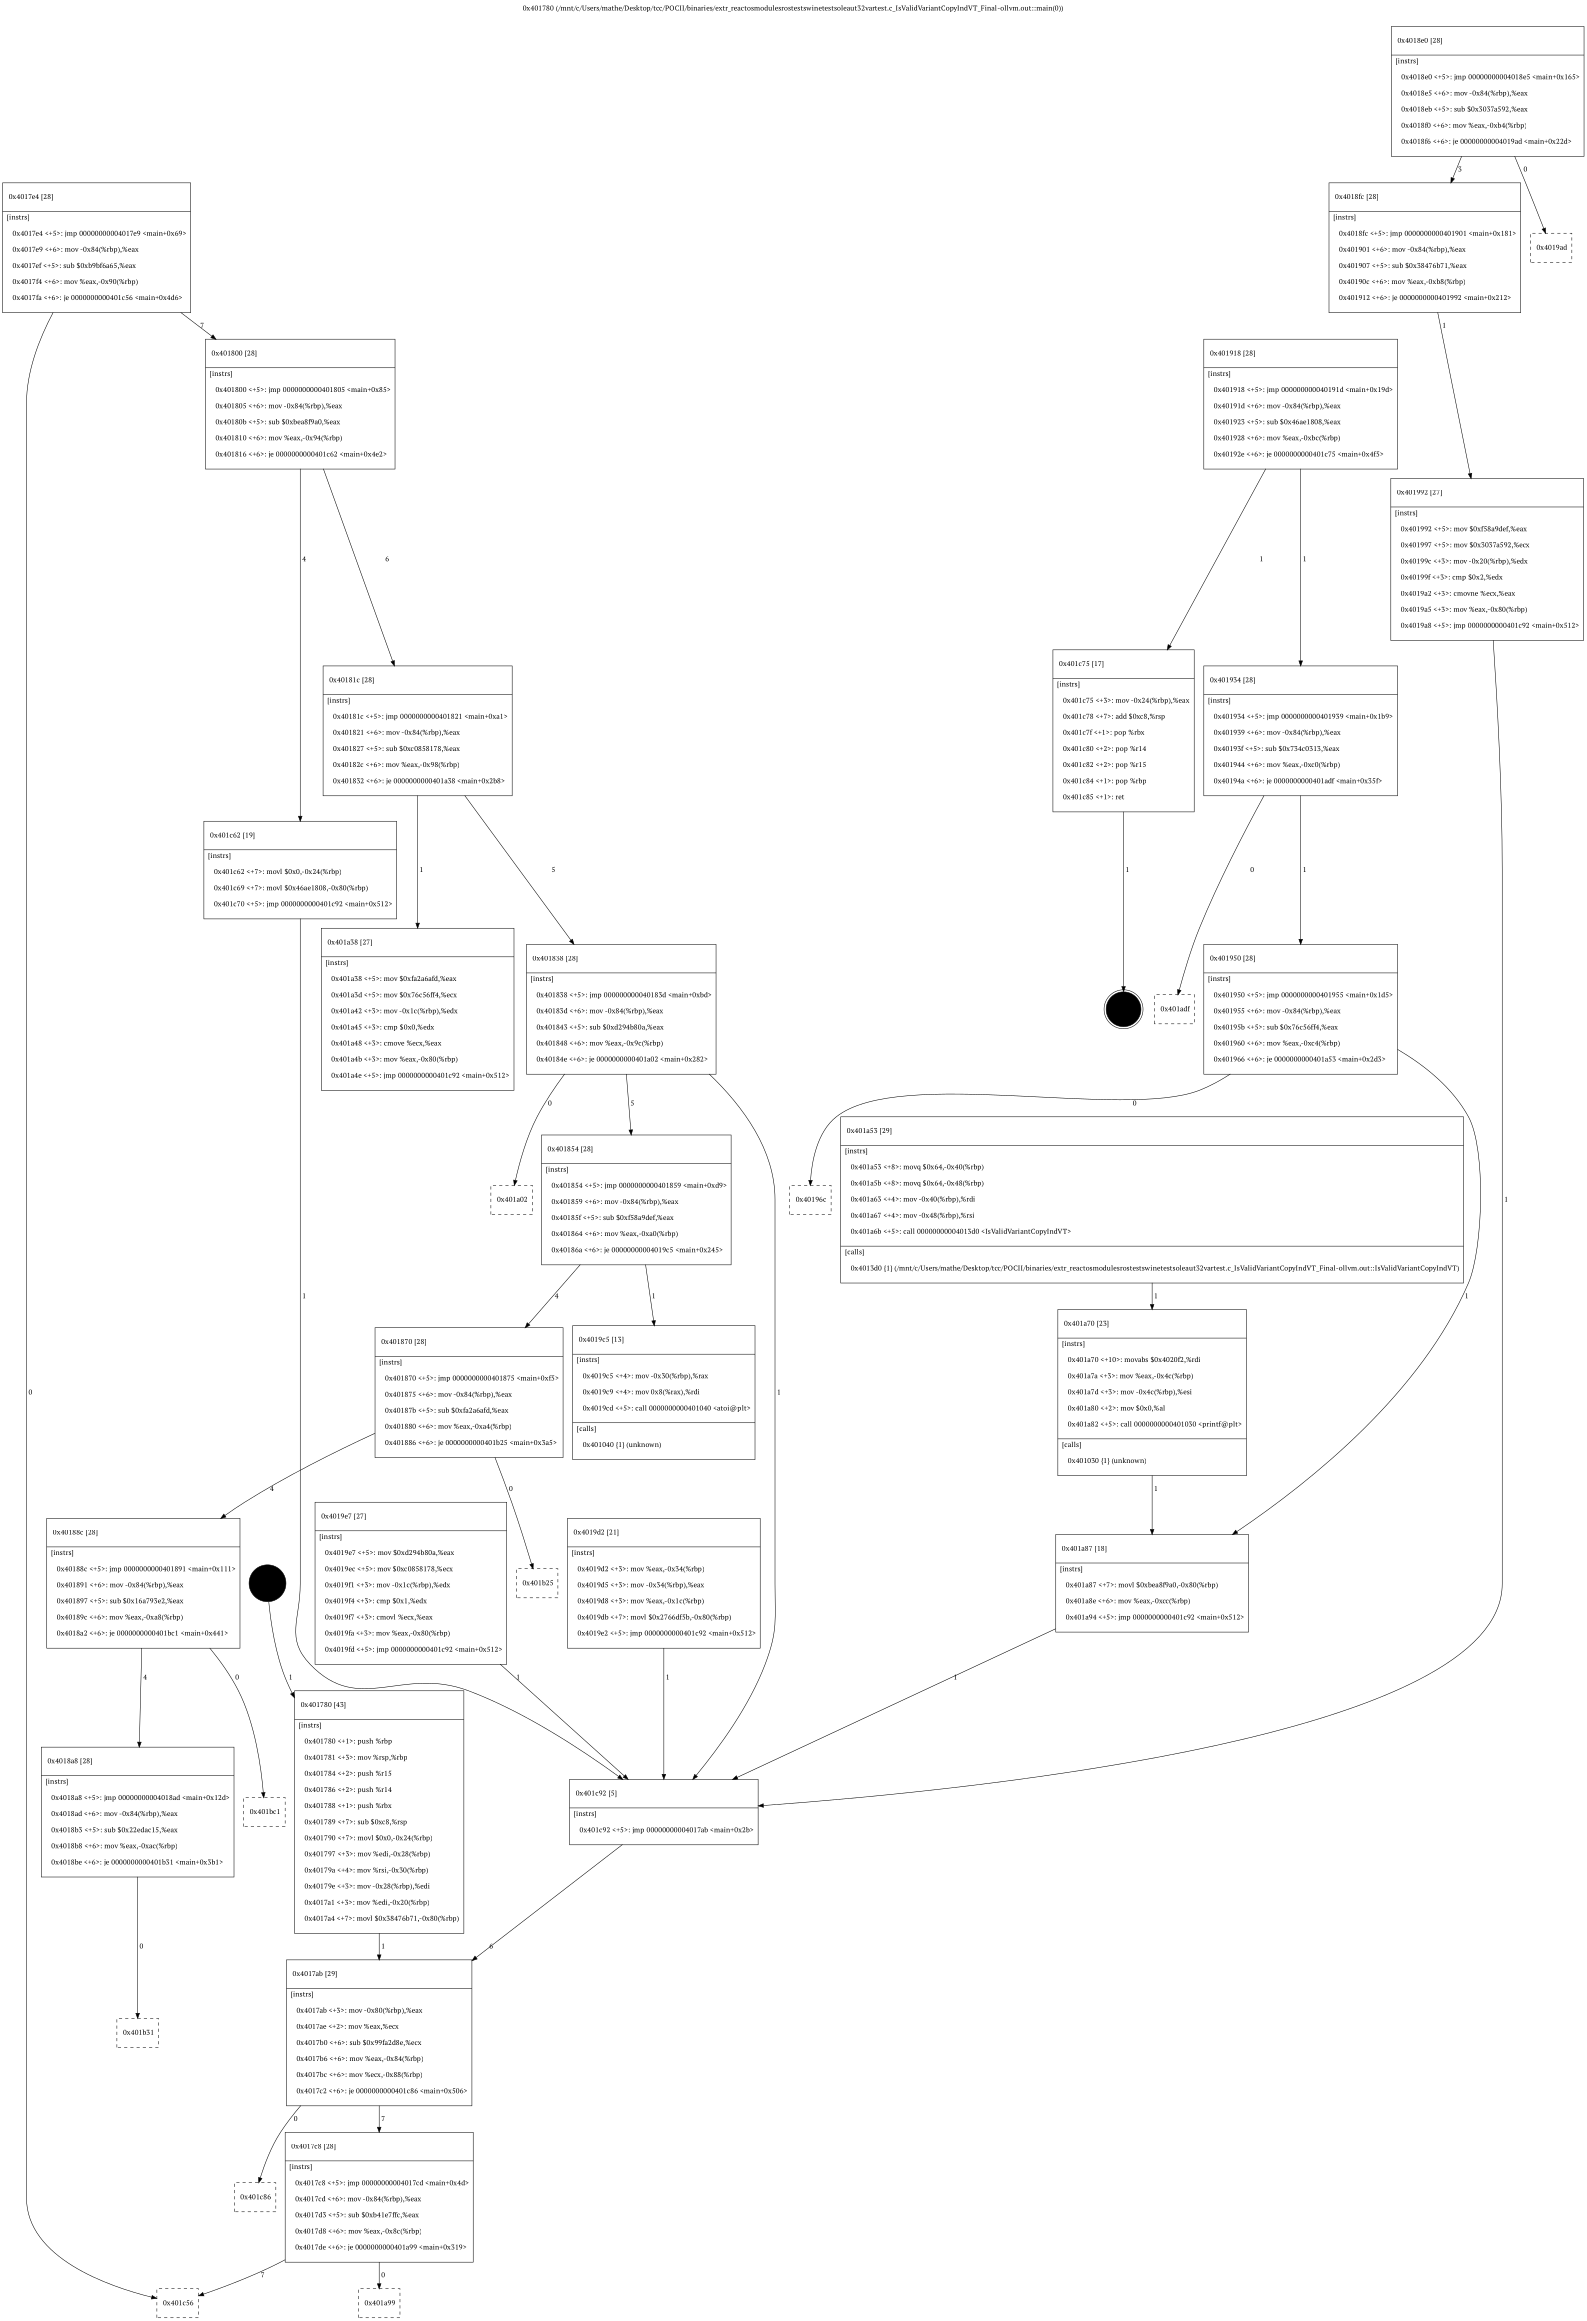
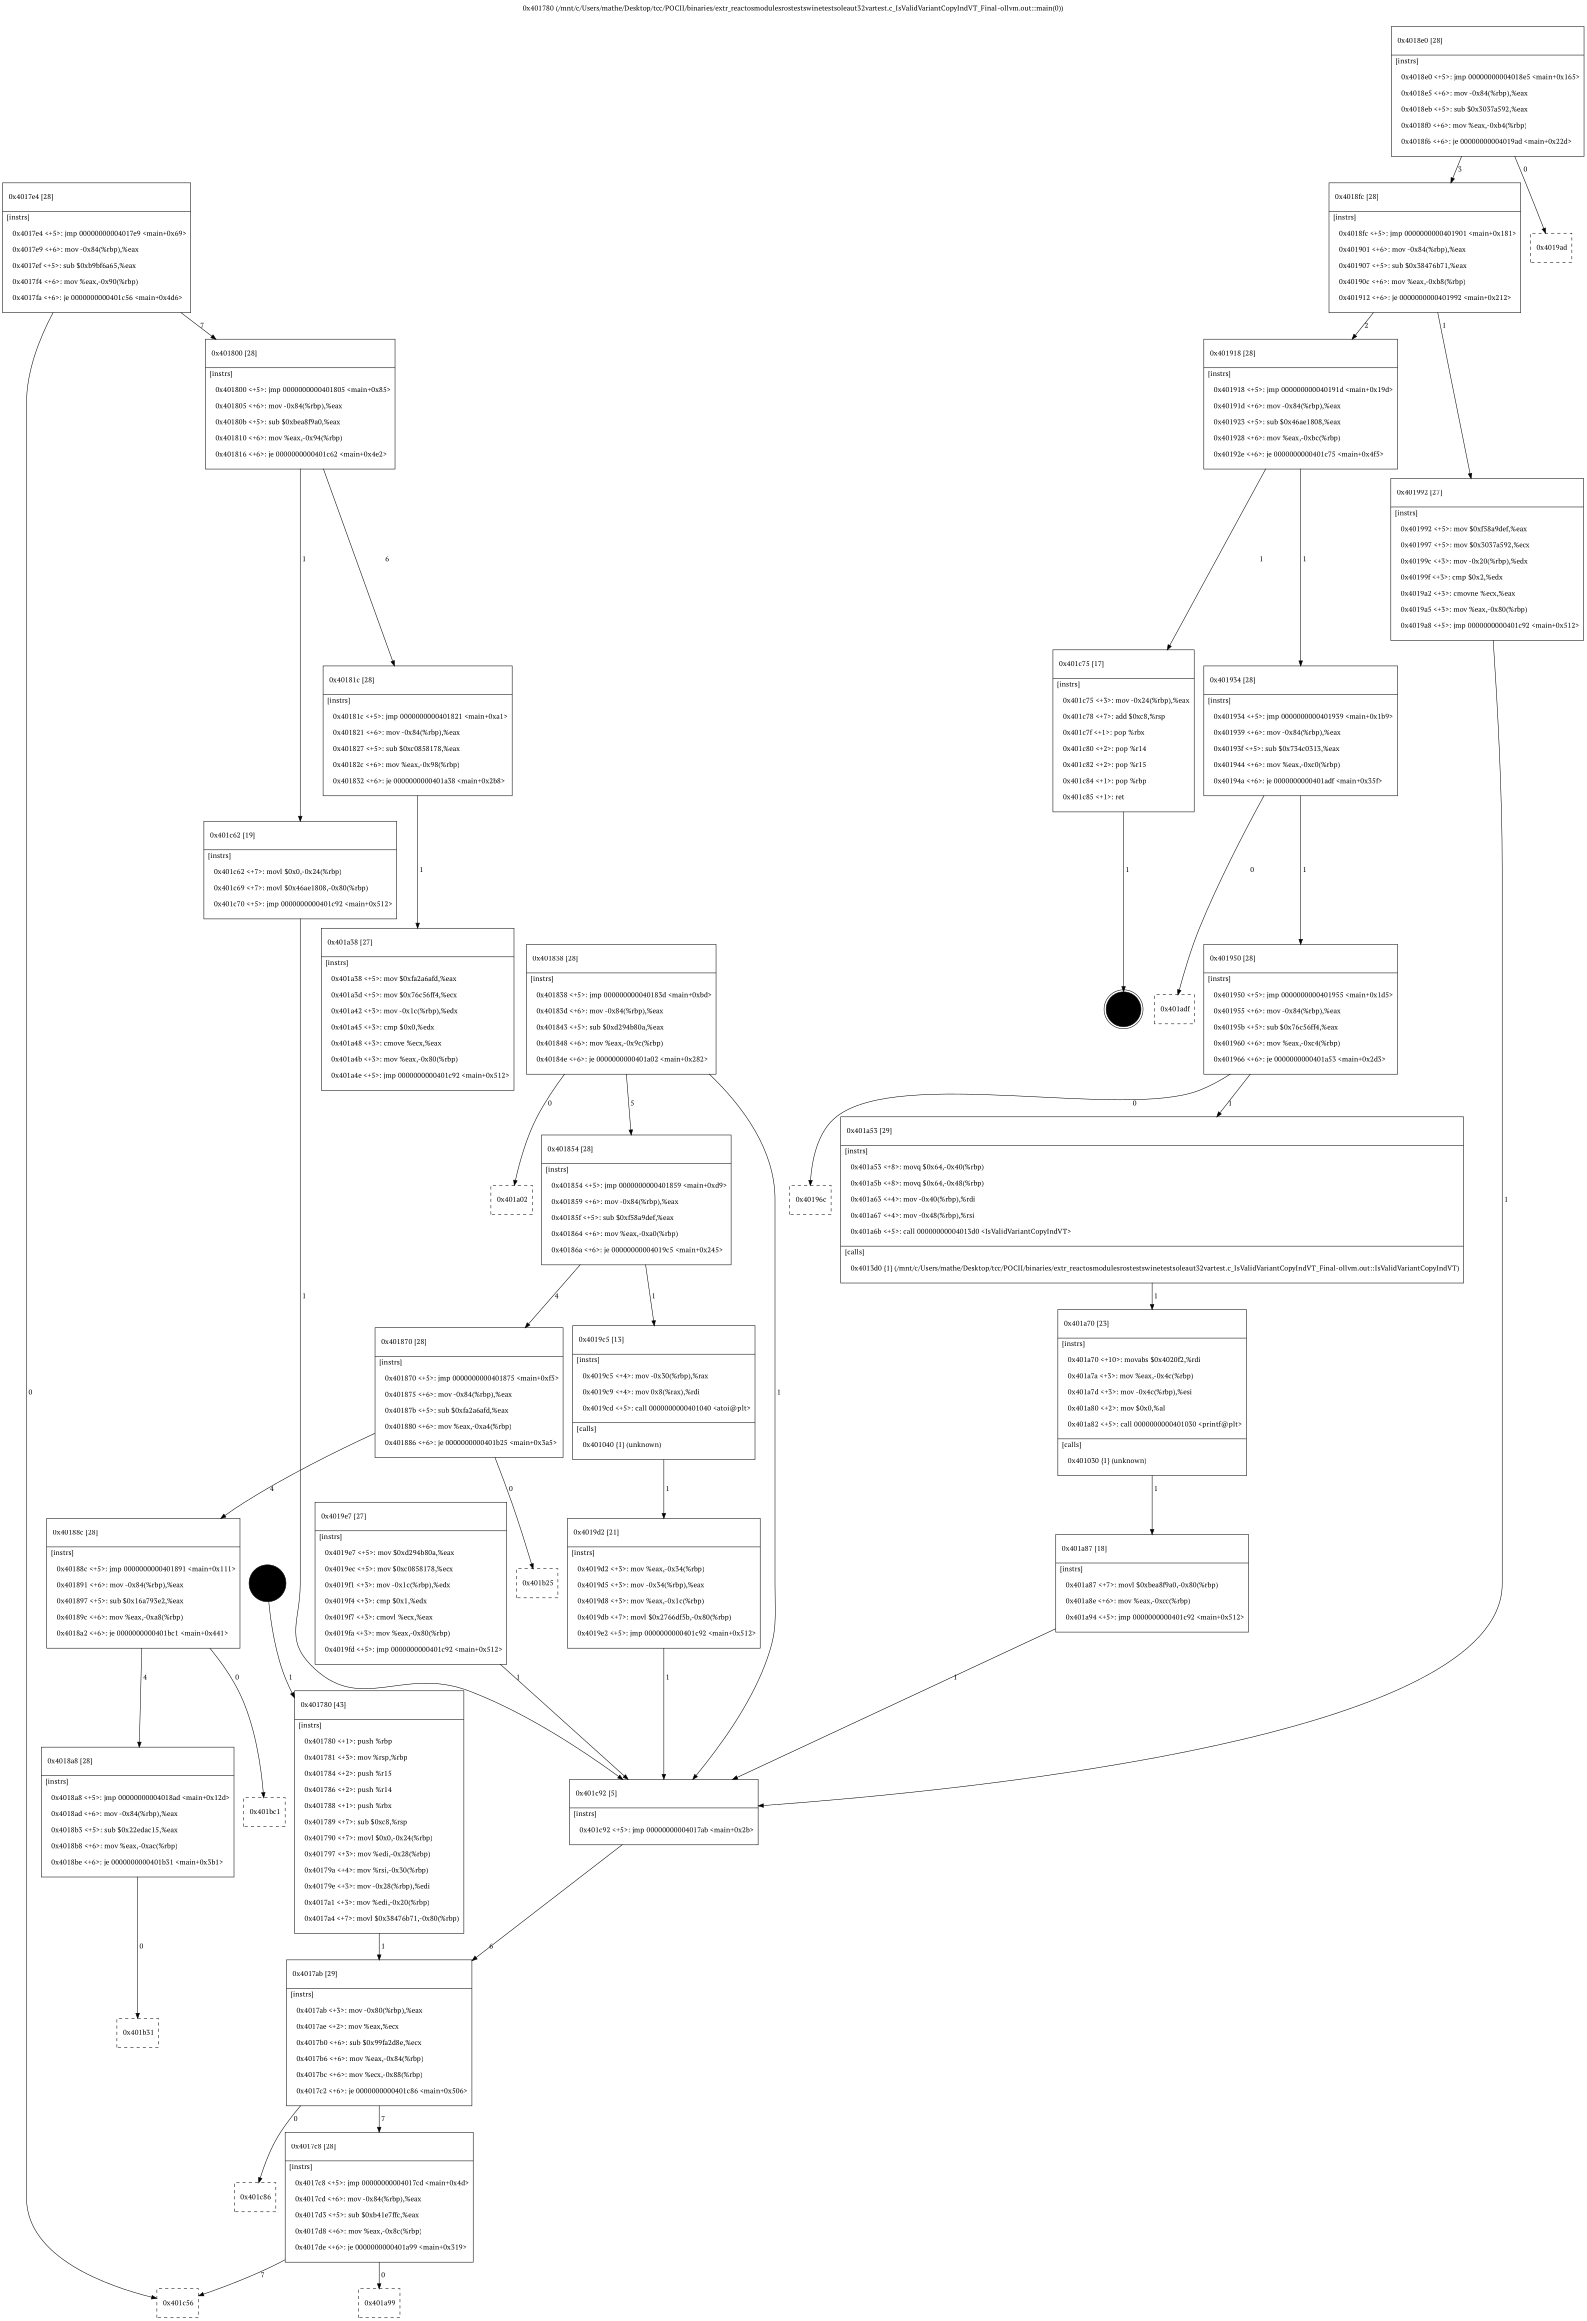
edge "0x4018fc [28]" -> "0x401918 [28]": added, label "2"
edge "0x401800 [28]" -> "0x401c62 [19]": label " 4" -> " 1"
edge "0x40181c [28]" -> "0x401838 [28]": removed, label "5"
edge "0x401950 [28]" -> "0x401a87 [18]": now "0x401950 [28]" -> "0x401a53 [29]"
edge "0x4019c5 [13]" -> "0x4019d2 [21]": added, label "1"
